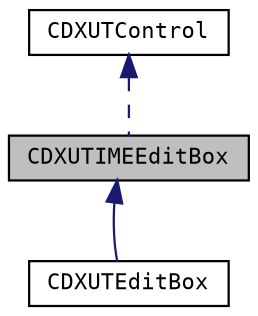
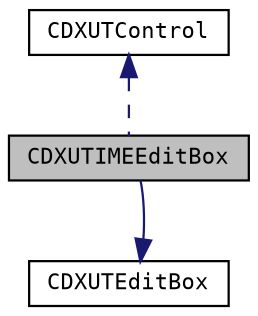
edge "CDXUTEditBox" -> "CDXUTIMEEditBox": reversed
